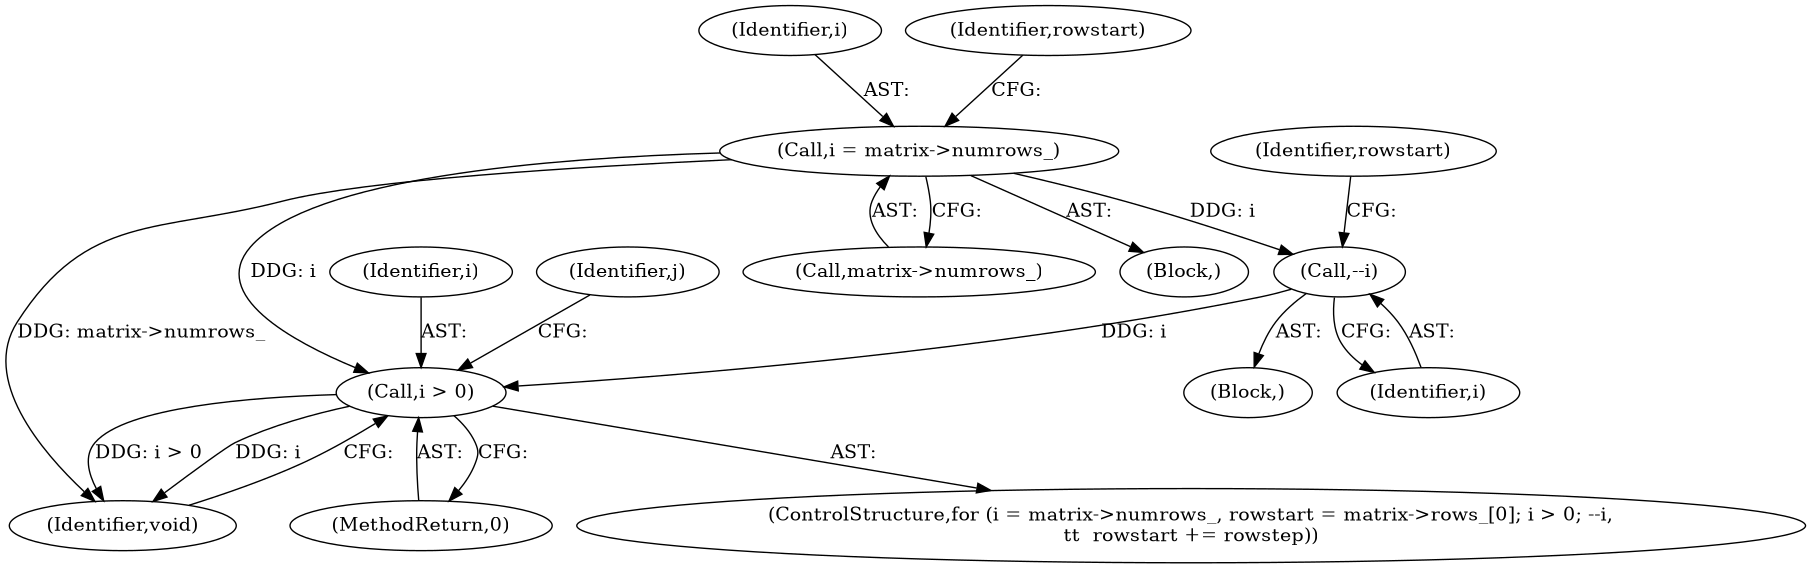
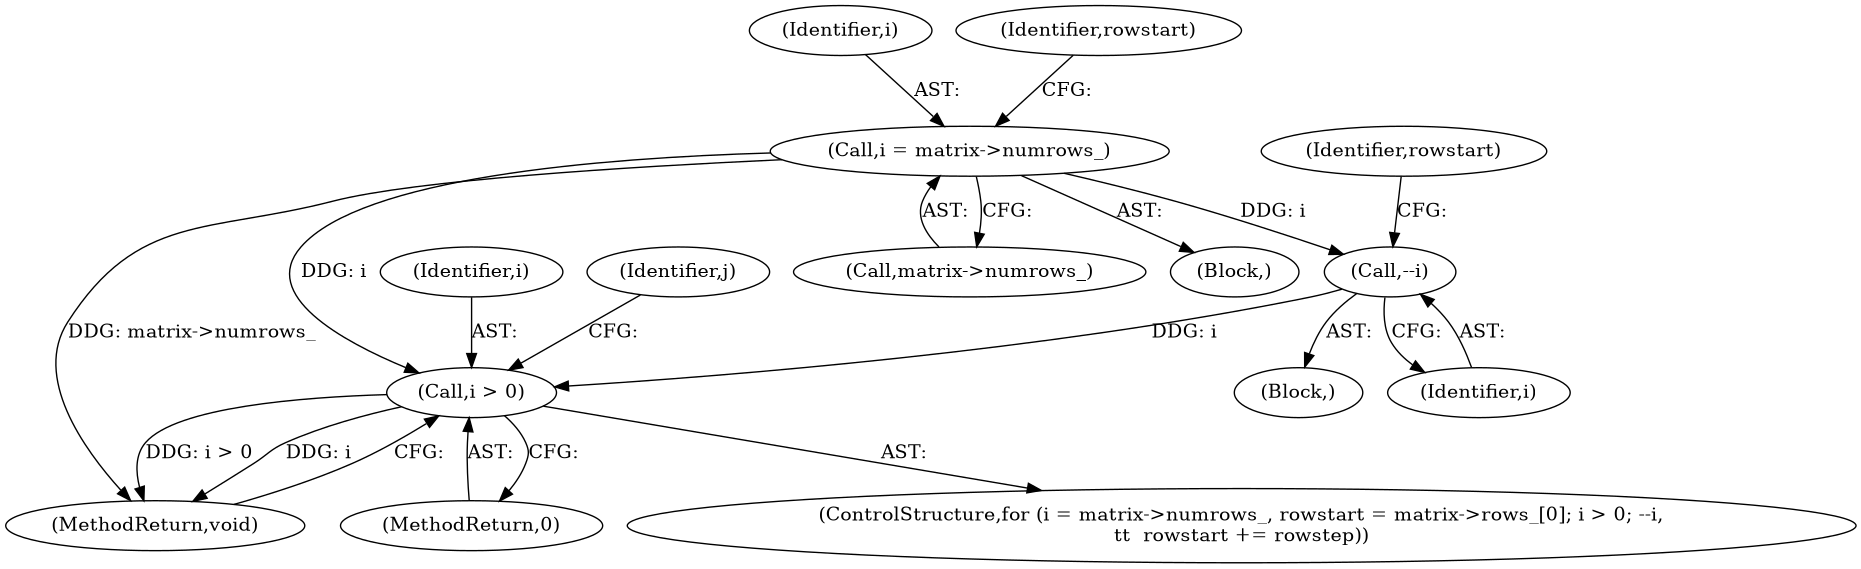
node "(Identifier,void)": label "(Identifier,void)" -> "(MethodReturn,void)"
